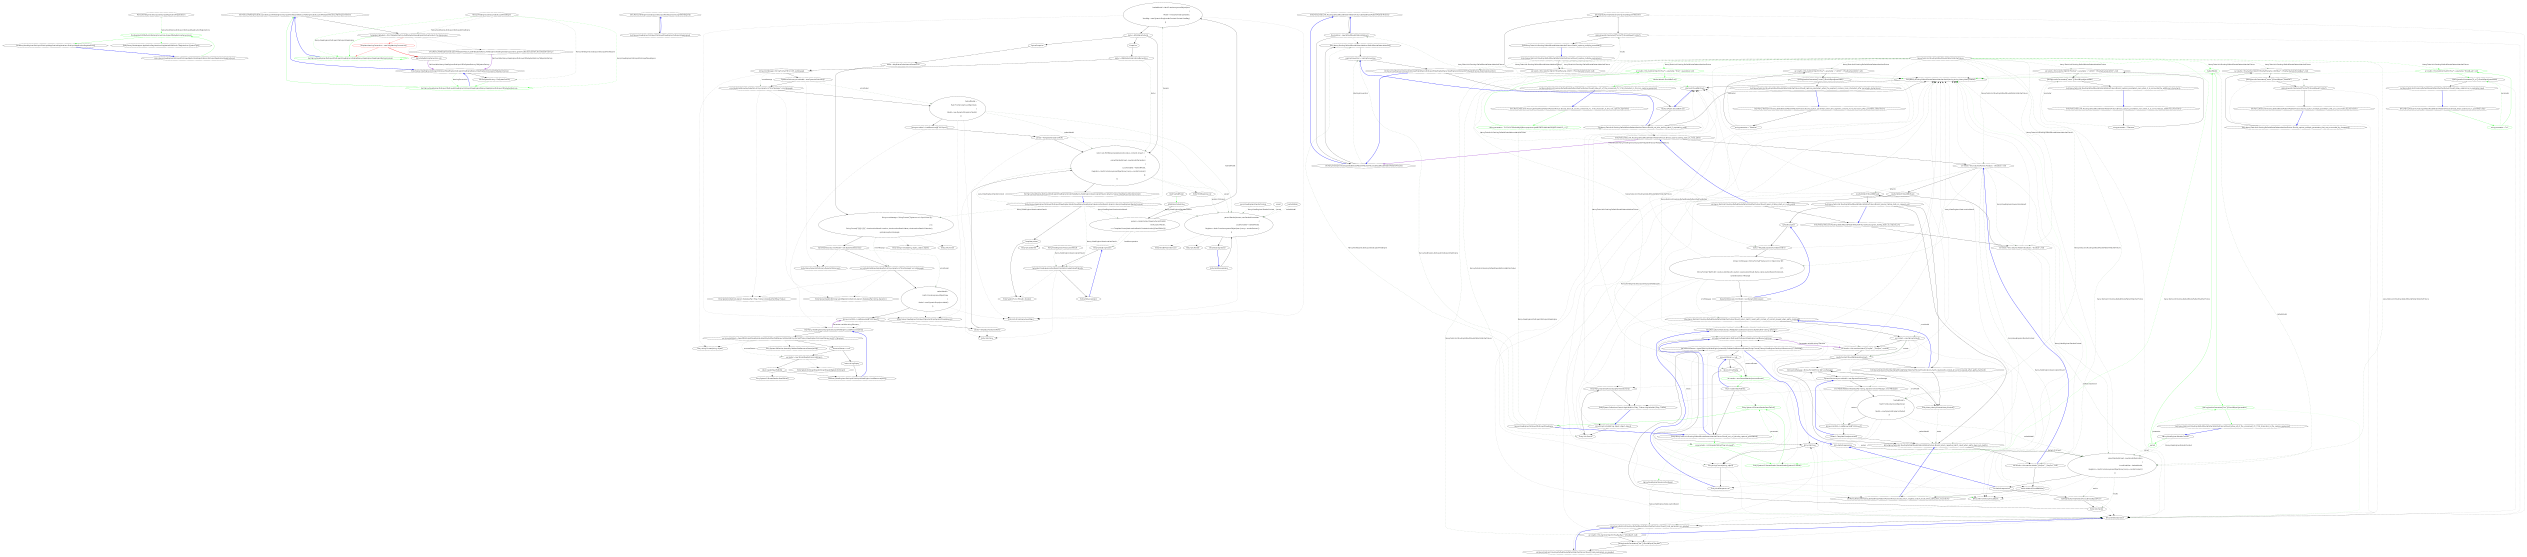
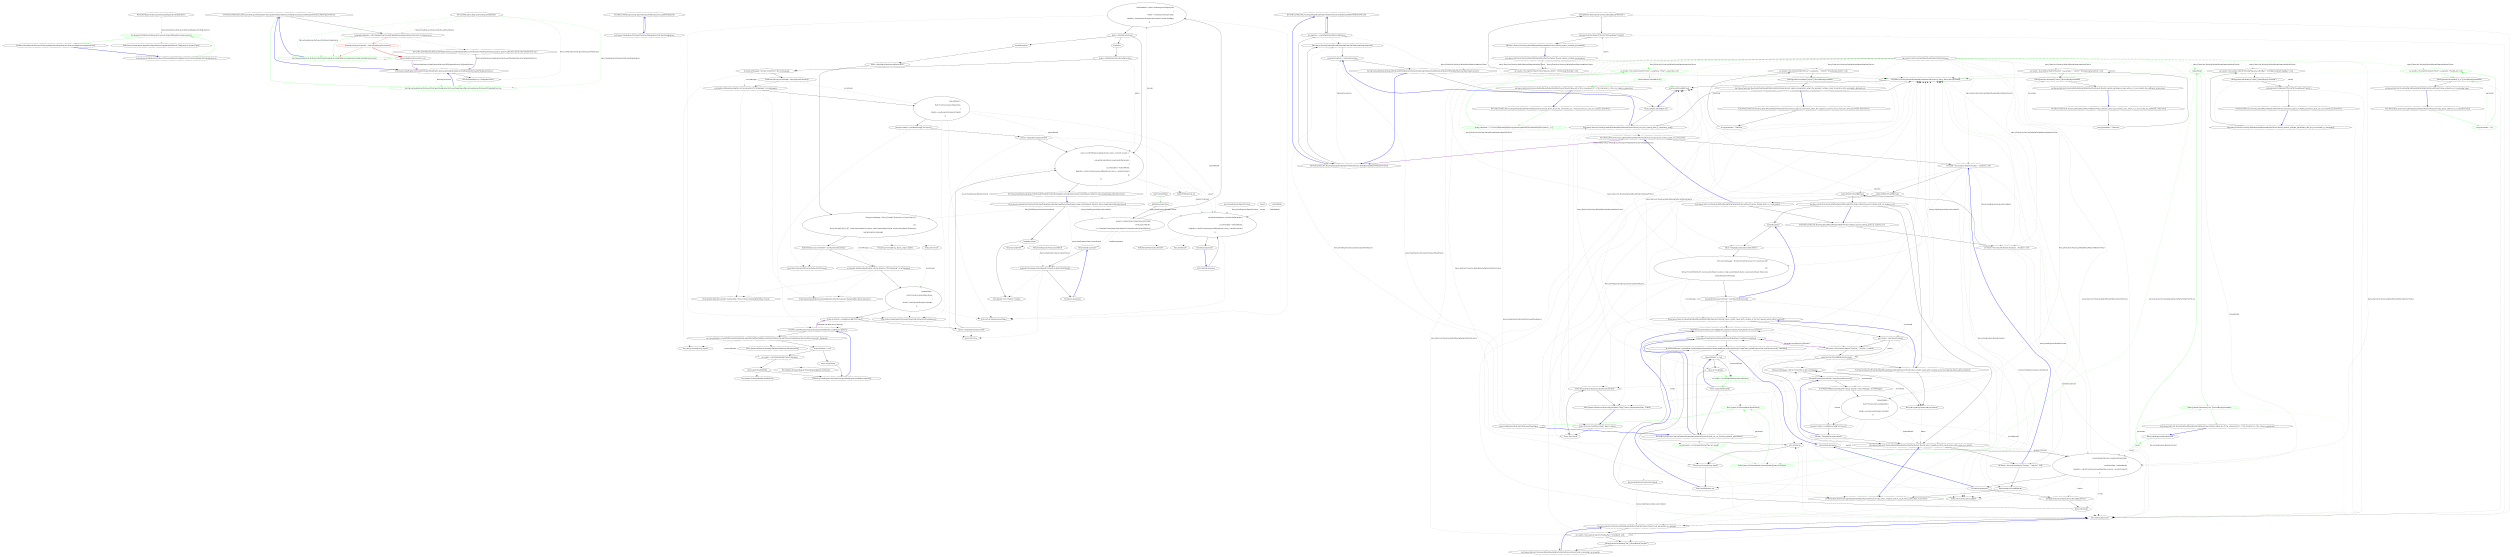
node "Entry RenderParameters.cstr": label "Entry RenderParameters.cstr" -> "Entry RenderParameters.filename"
